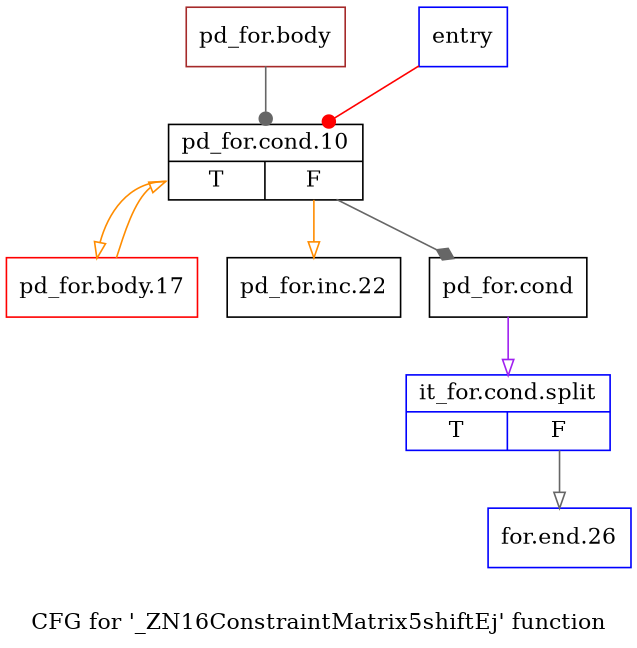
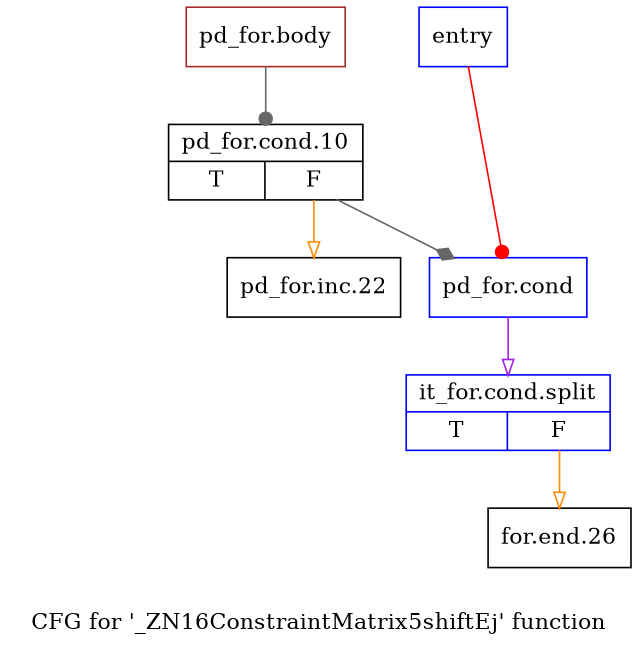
edge "entry" -> "pd_for.cond.10": now "entry" -> "pd_for.cond"
node "pd_for.body.17": removed
node "pd_for.cond": color black -> blue
edge "it_for.cond.split" -> "for.end.26": color gray40 -> darkorange
node "for.end.26": color blue -> black
